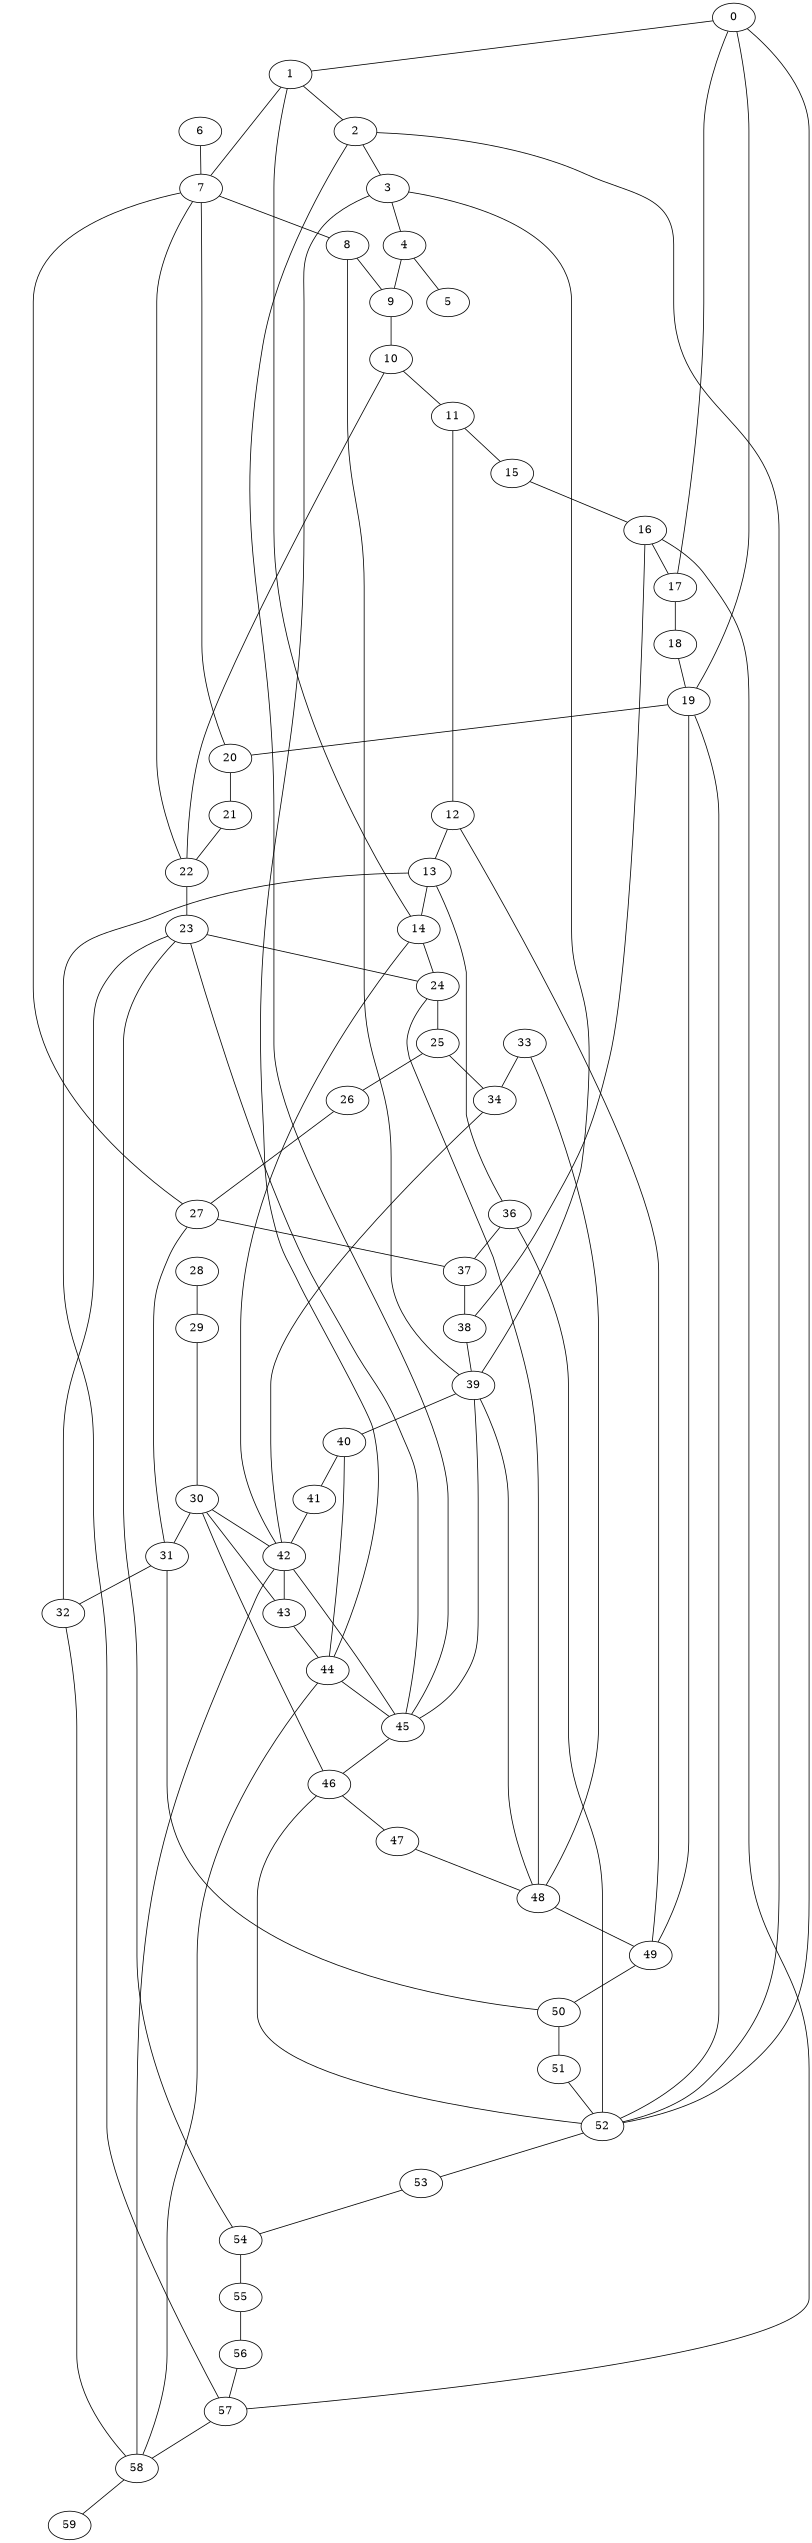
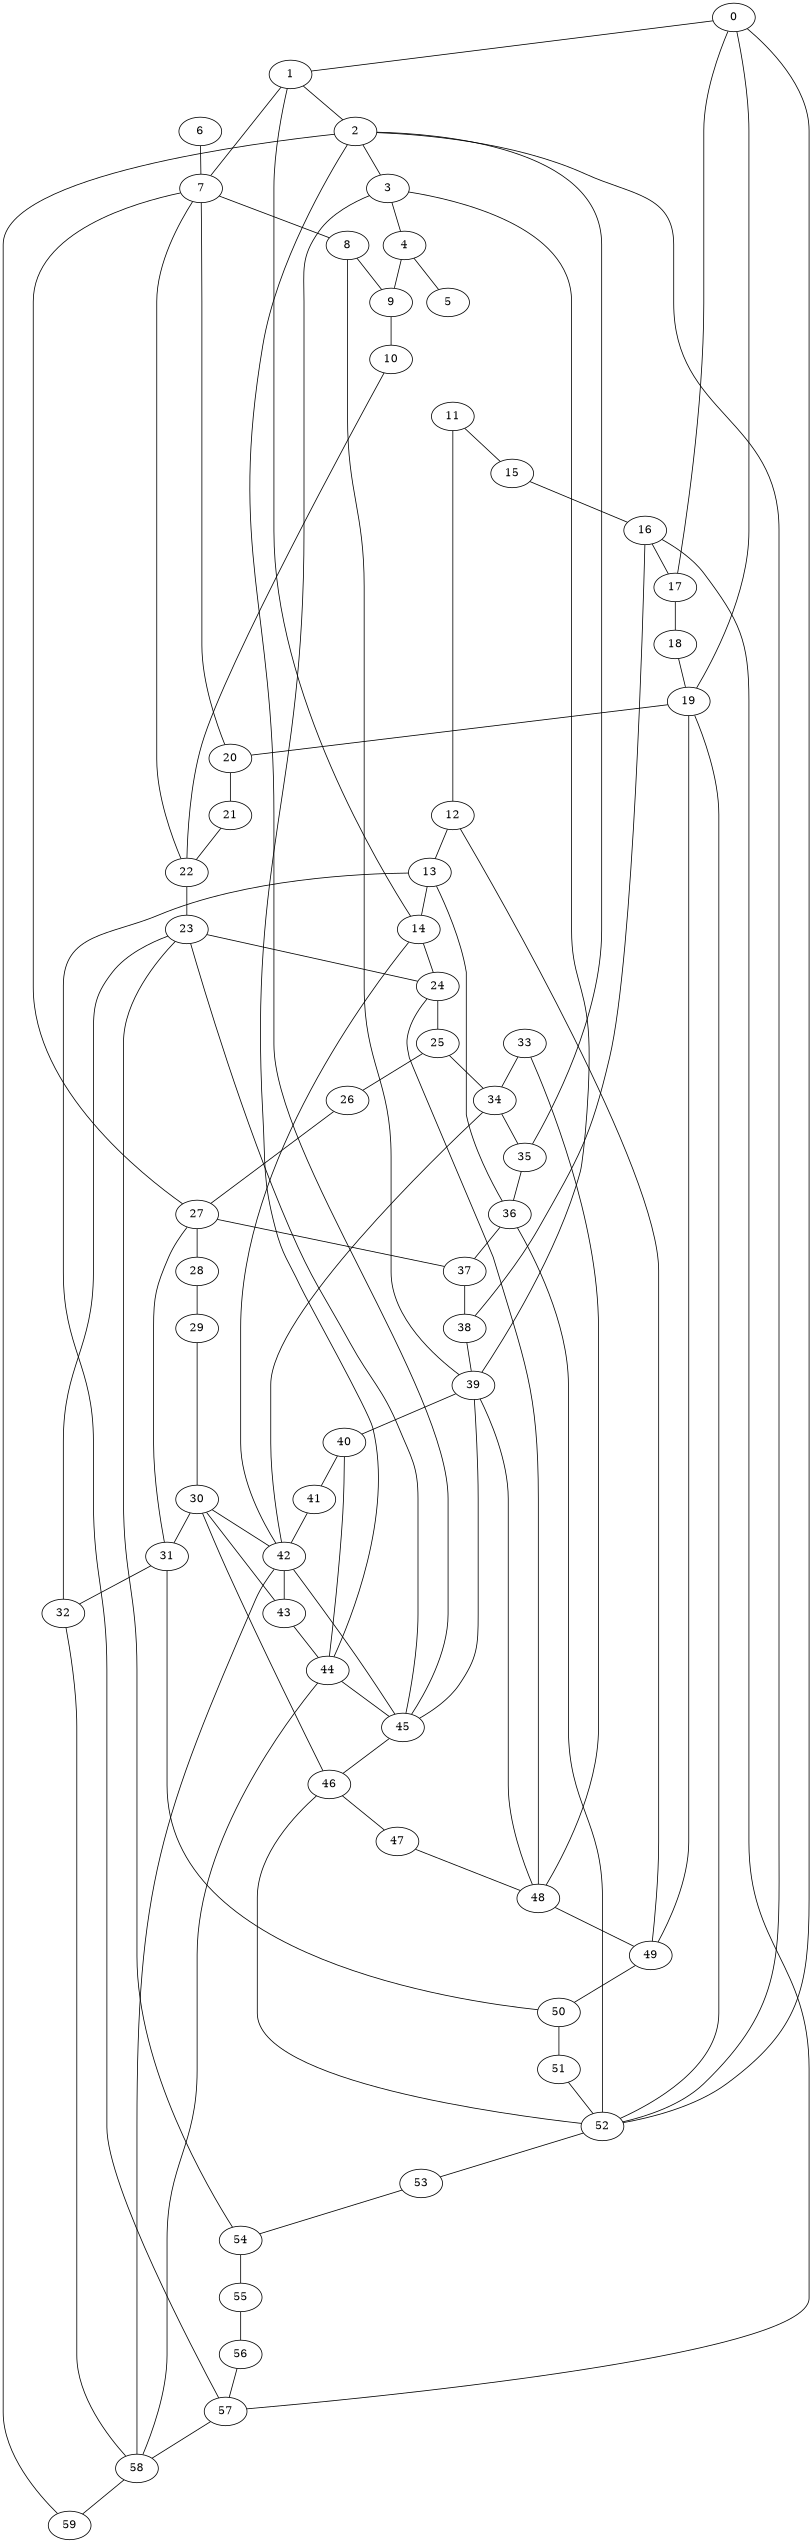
edge "10" -- "11": removed
node "35": added
edge "2" -- "59": added
edge "27" -- "28": added
